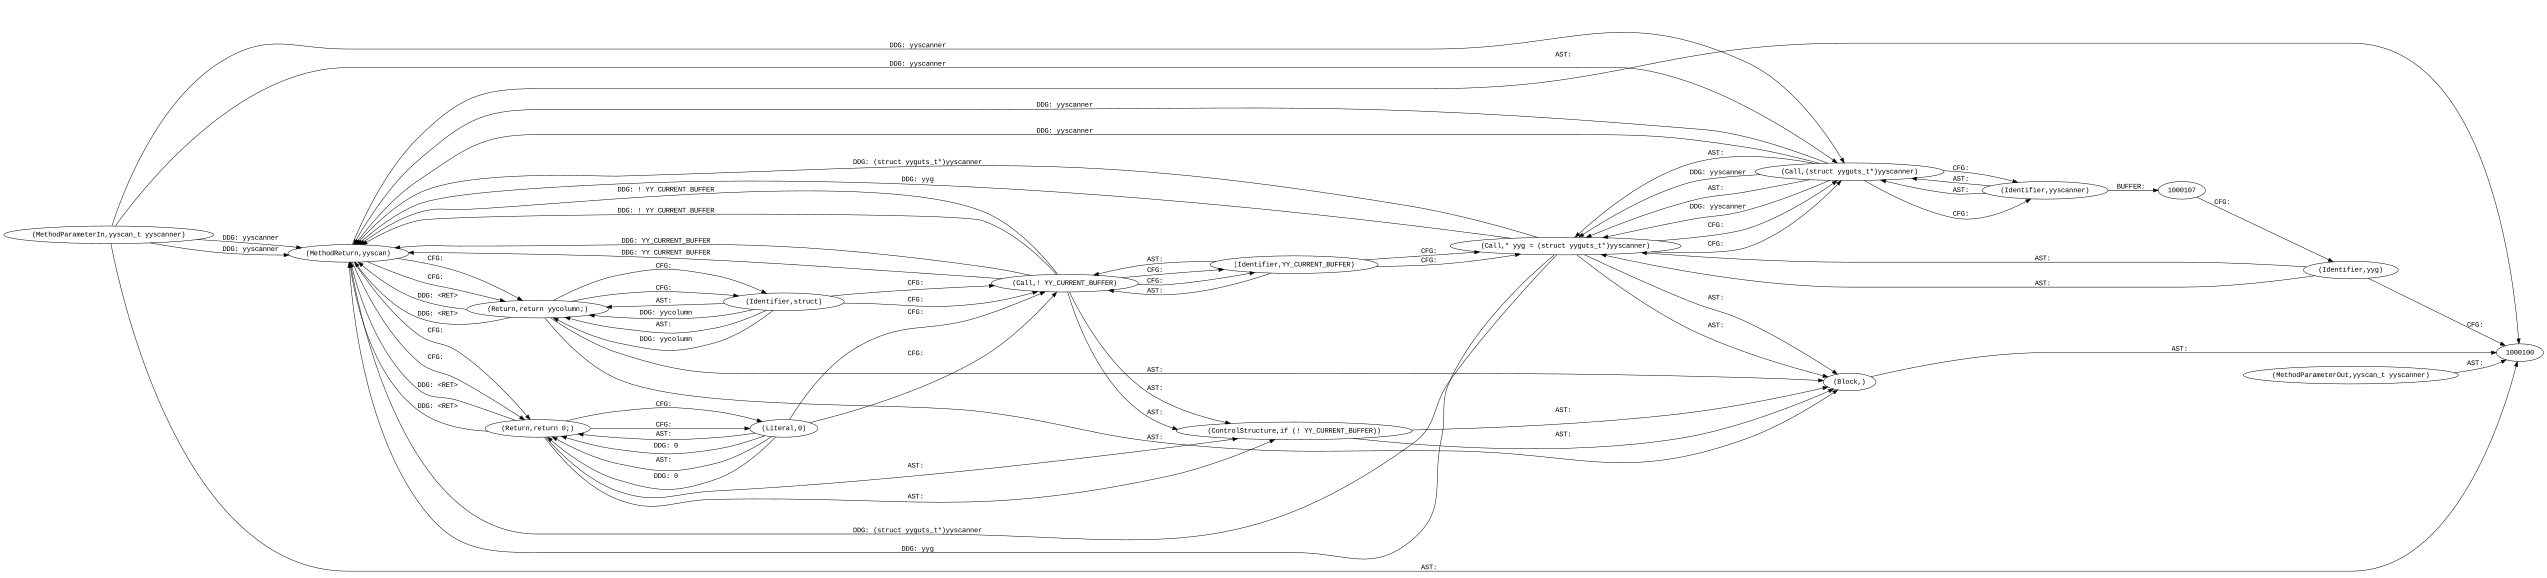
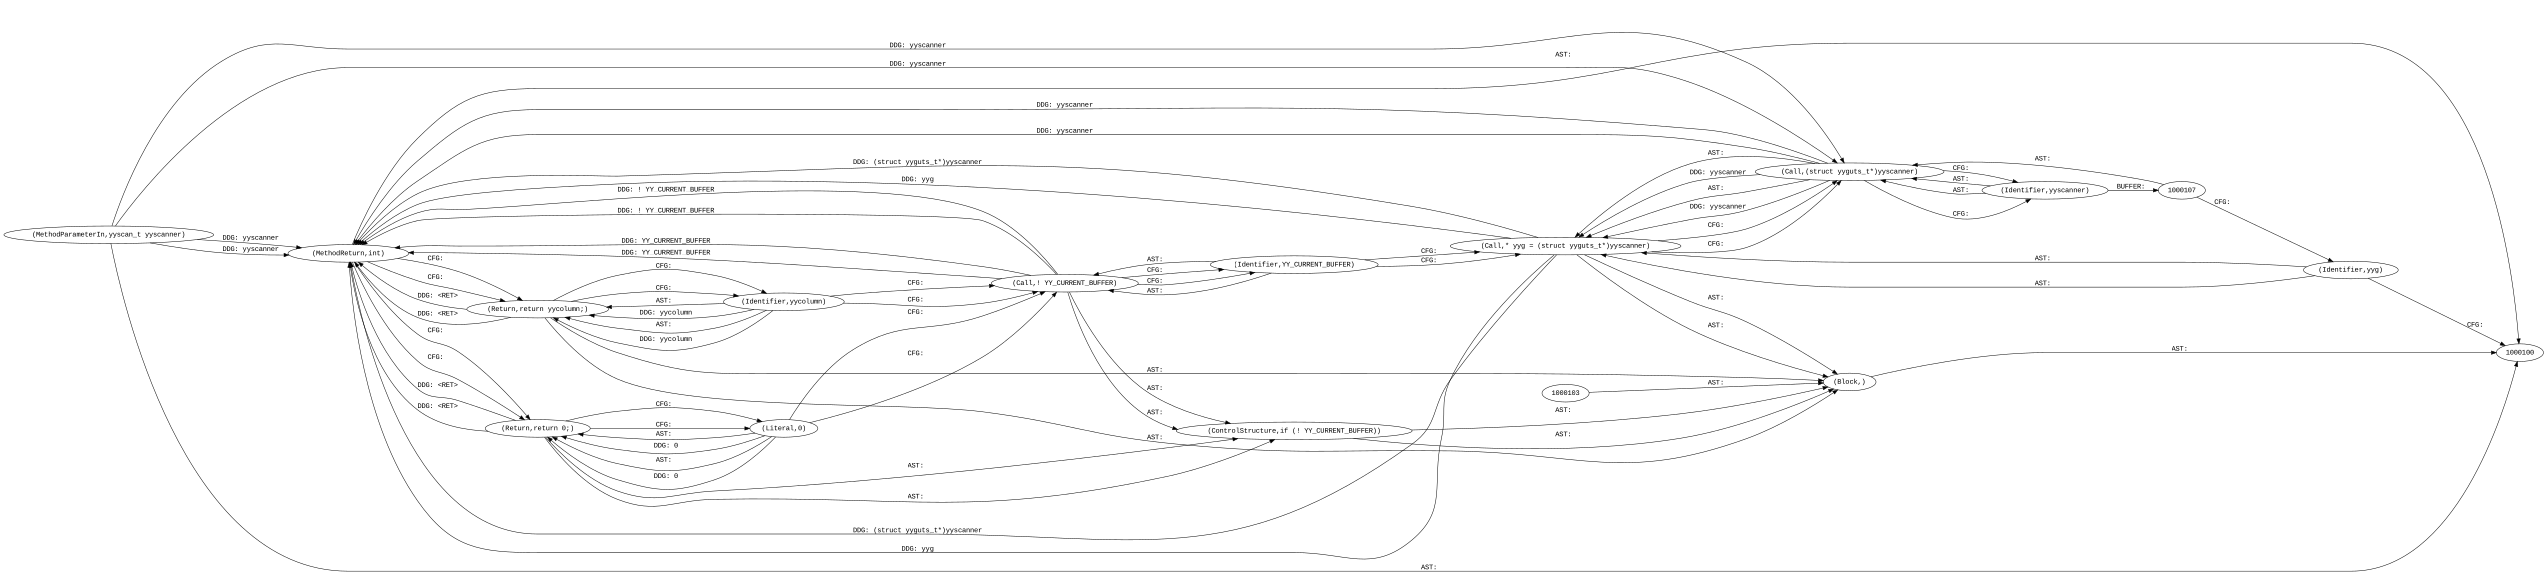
edge "1000107" -> "(Call,(struct yyguts_t*)yyscanner)": added, label "AST:"
node "(MethodReturn,yyscan)": label "(MethodReturn,yyscan)" -> "(MethodReturn,int)"
node "(Identifier,struct)": label "(Identifier,struct)" -> "(Identifier,yycolumn)"
node "(MethodParameterOut,yyscan_t yyscanner)": removed
node "1000103": added
